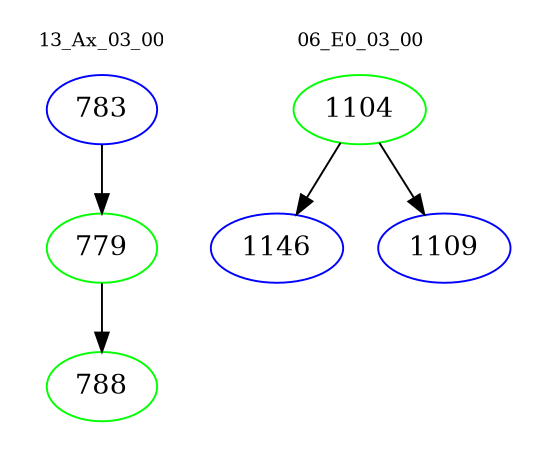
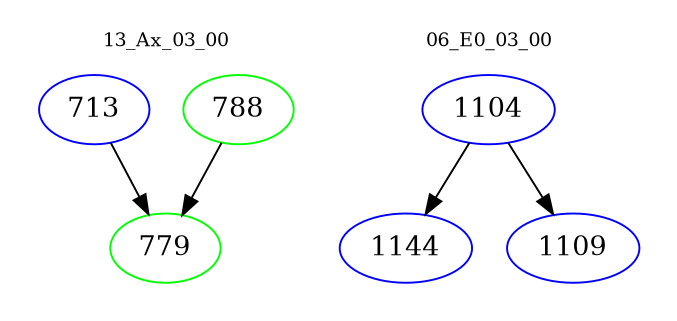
node "783": label "783" -> "713"
node "1104": color green -> blue
node "1146": label "1146" -> "1144"
edge "779" -> "788": reversed
